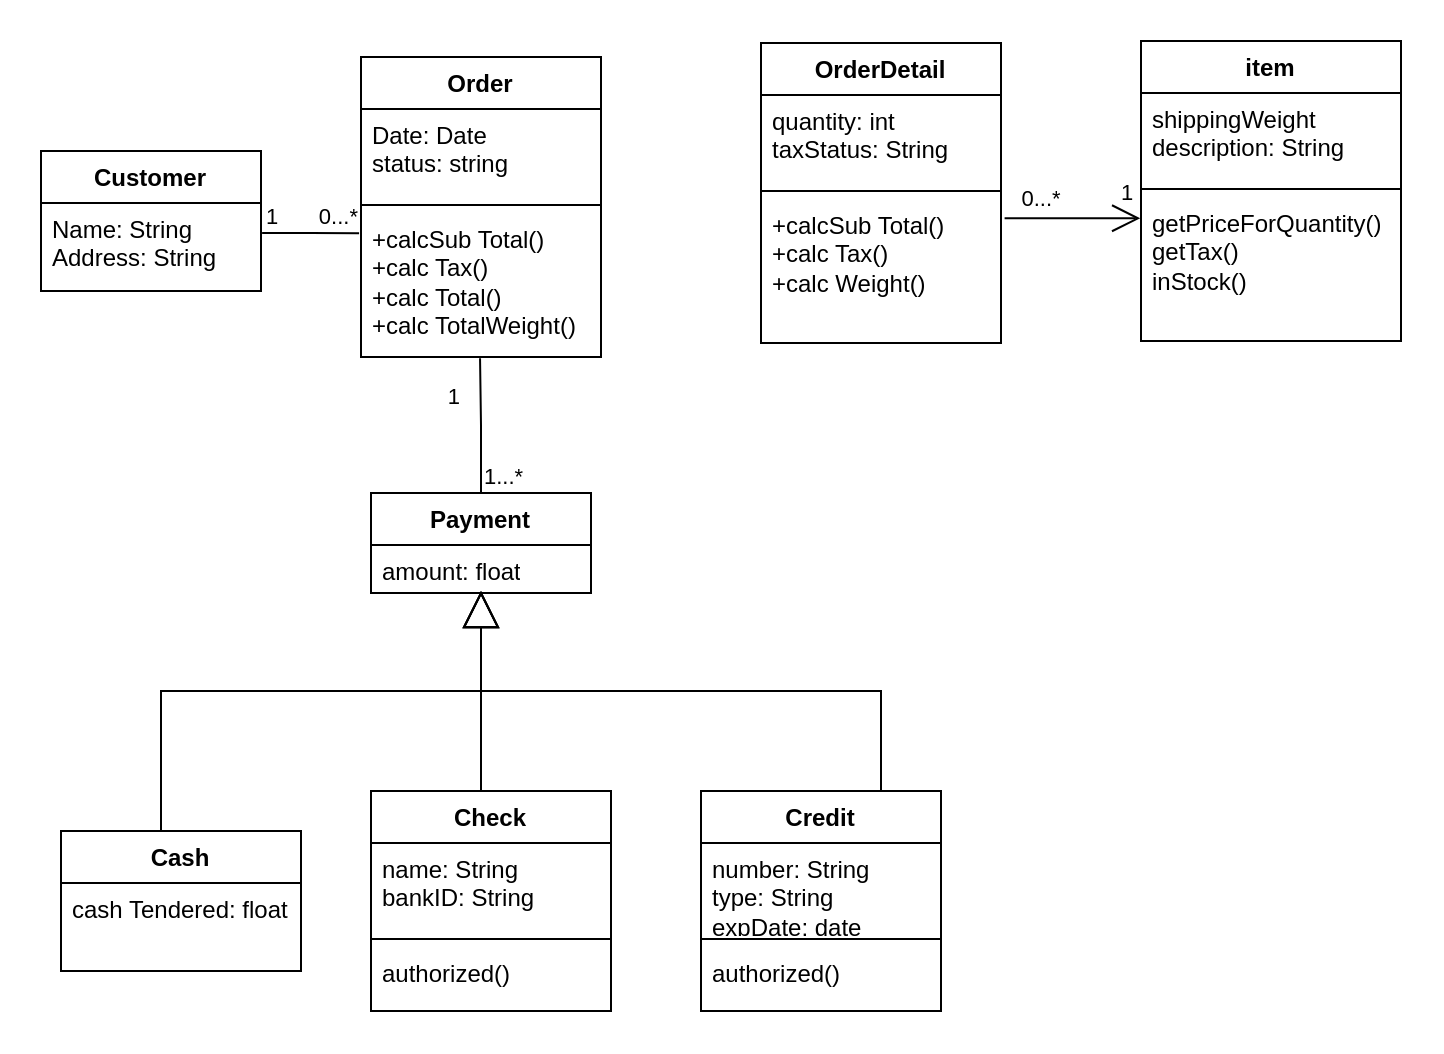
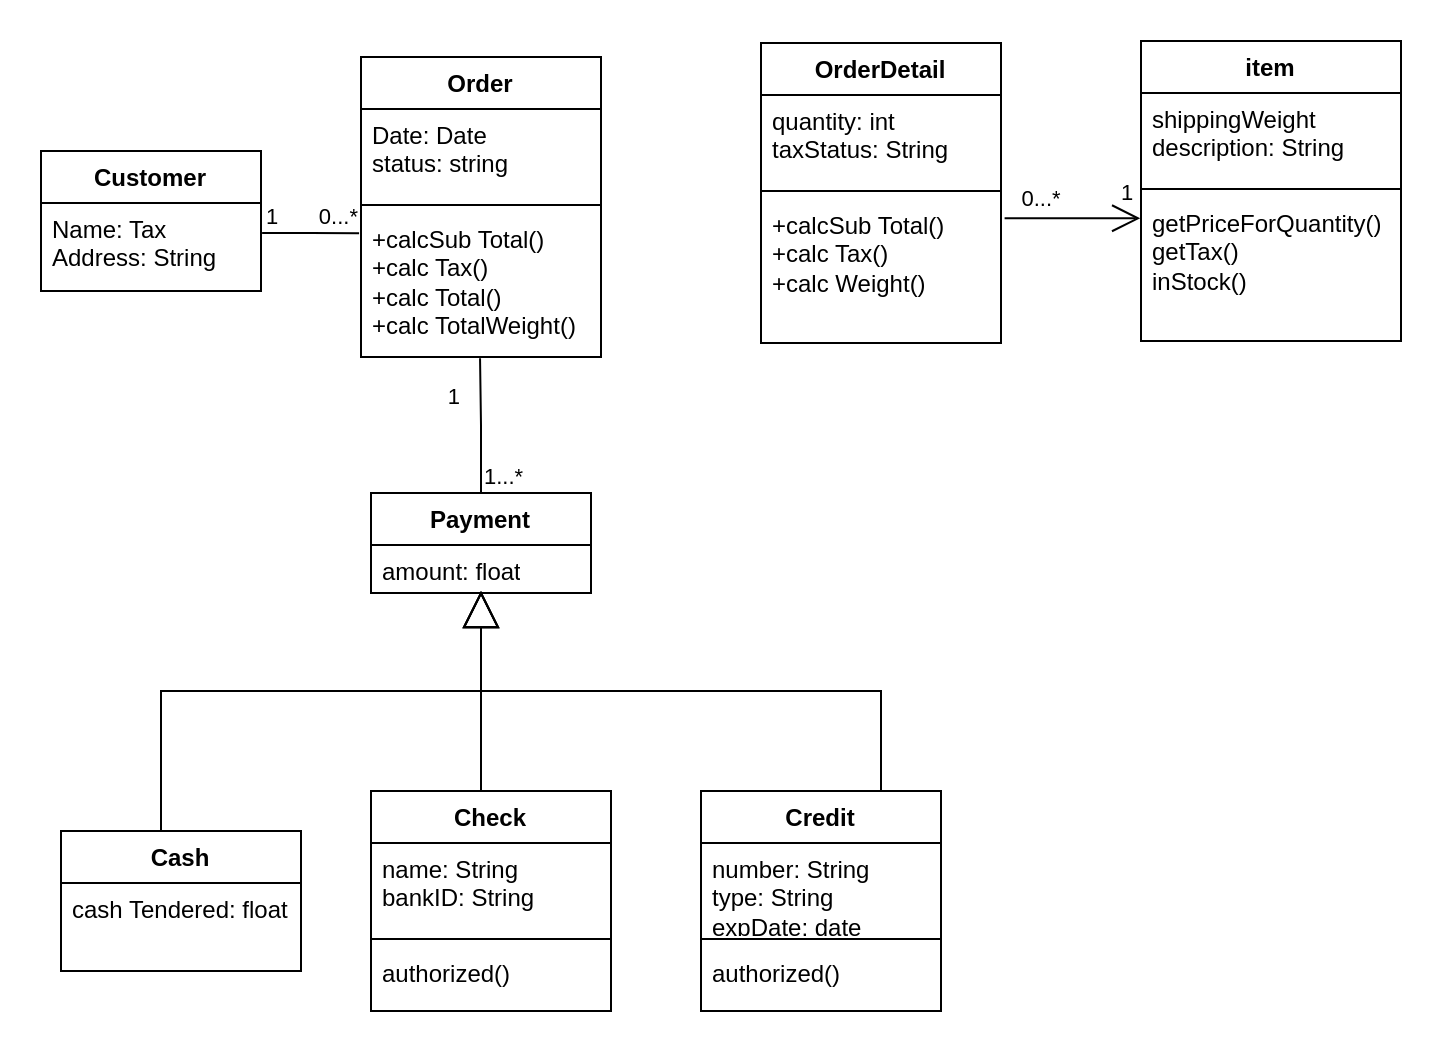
node "Name: String Address: String": label "Name: String Address: String" -> "Name: Tax Address: String"
